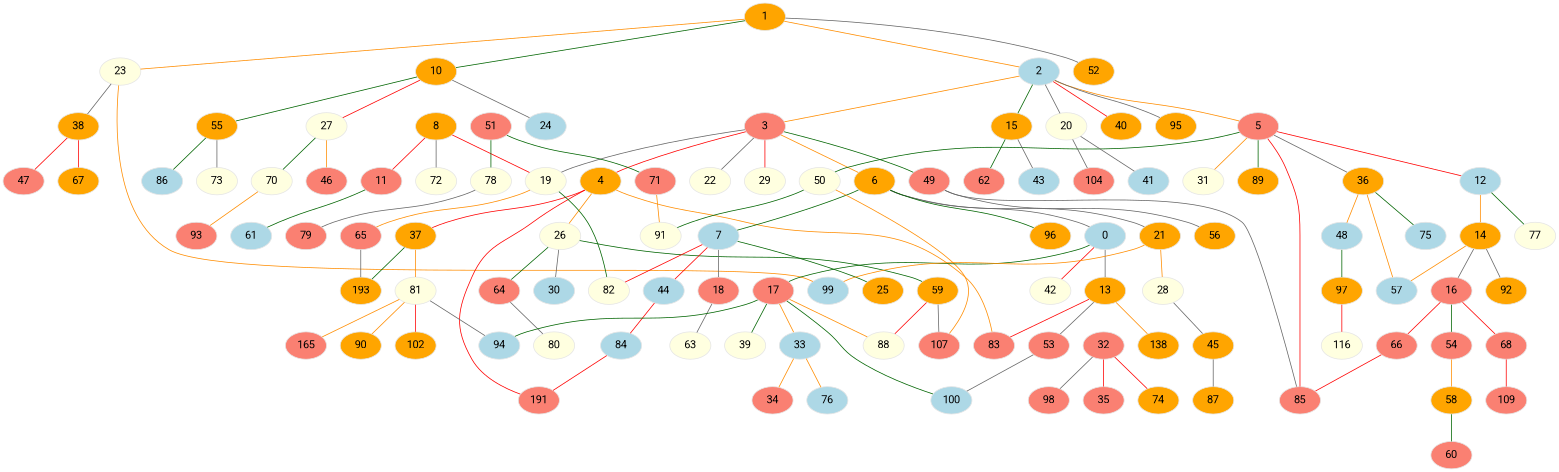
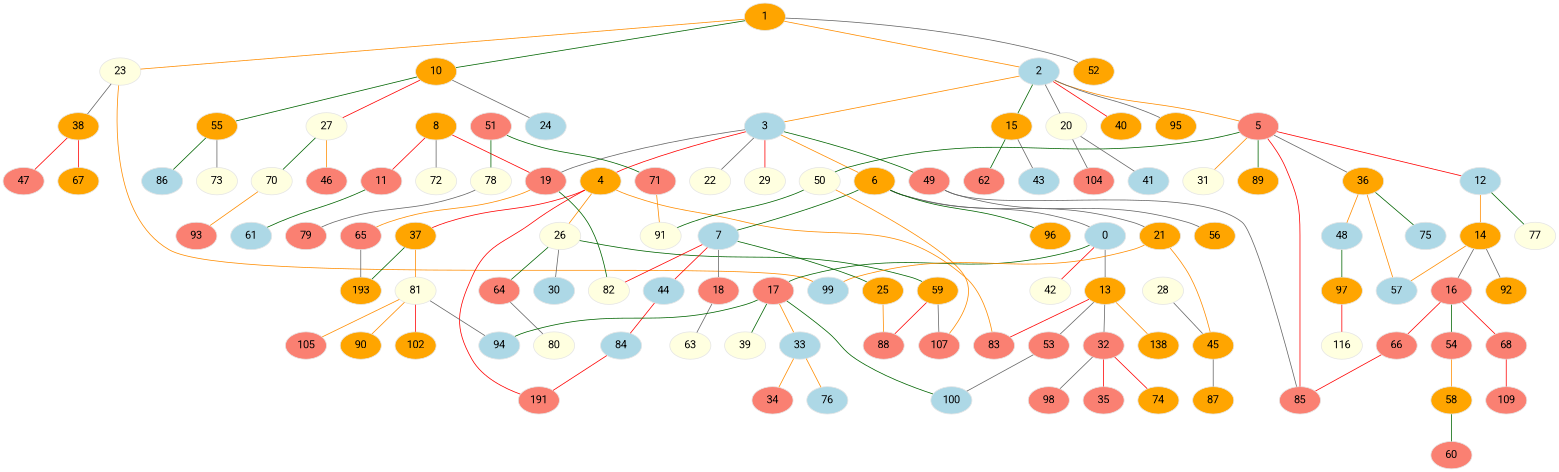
node "3": fillcolor salmon -> lightblue
node "19": fillcolor lightyellow -> salmon
edge "21" -- "28": now "21" -- "45"
edge "17" -- "88": now "25" -- "88"
edge "13" -- "32": added
node "165": label "165" -> "105"
node "88": fillcolor lightyellow -> salmon
